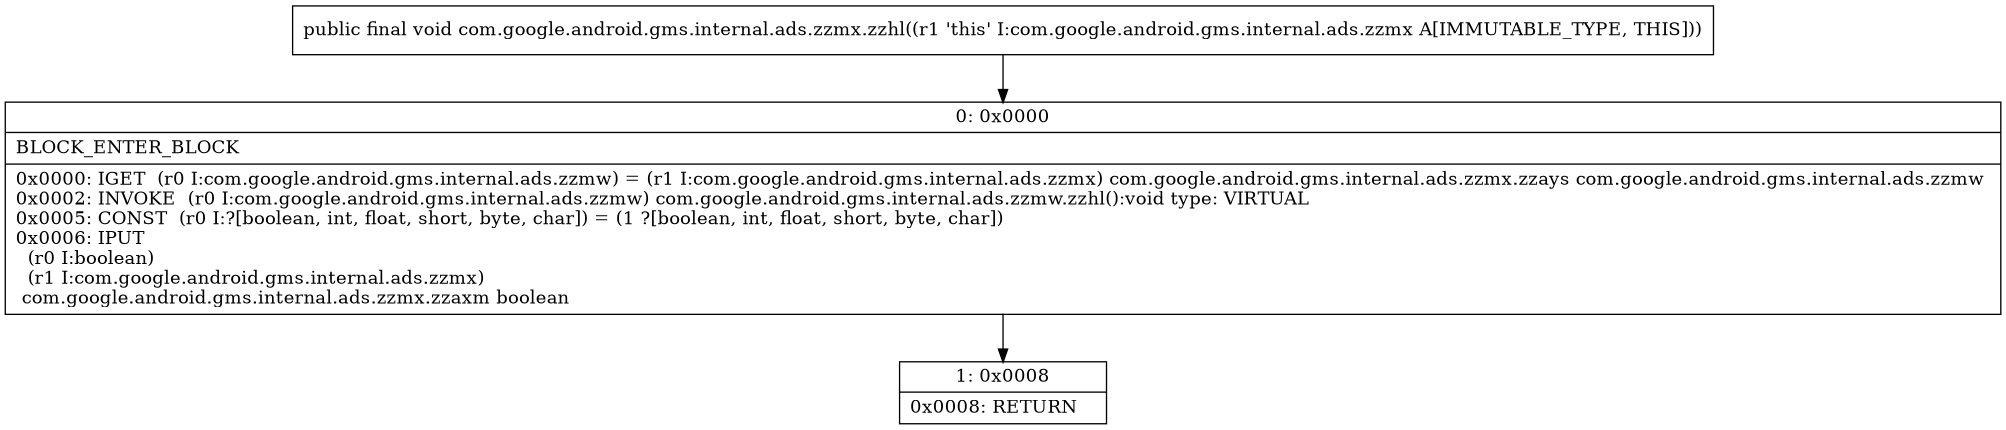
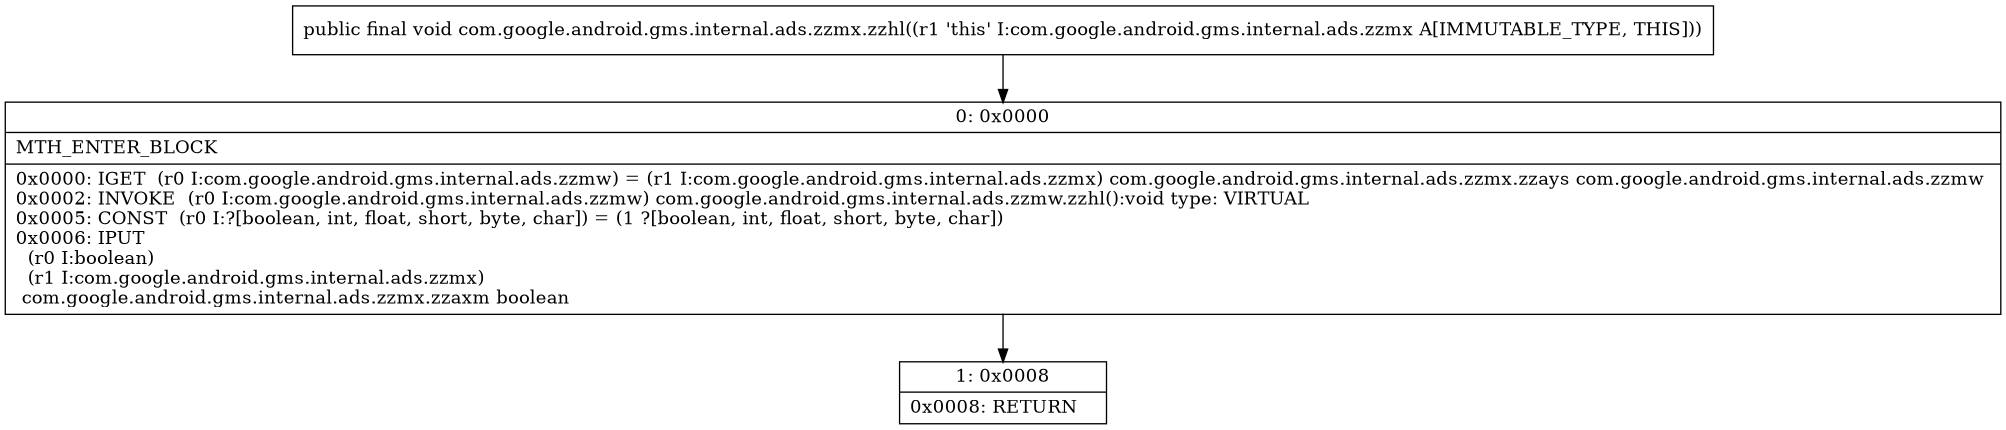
node "0: 0x0000": text "BLOCK_ENTER_BLOCK" -> "MTH_ENTER_BLOCK"
